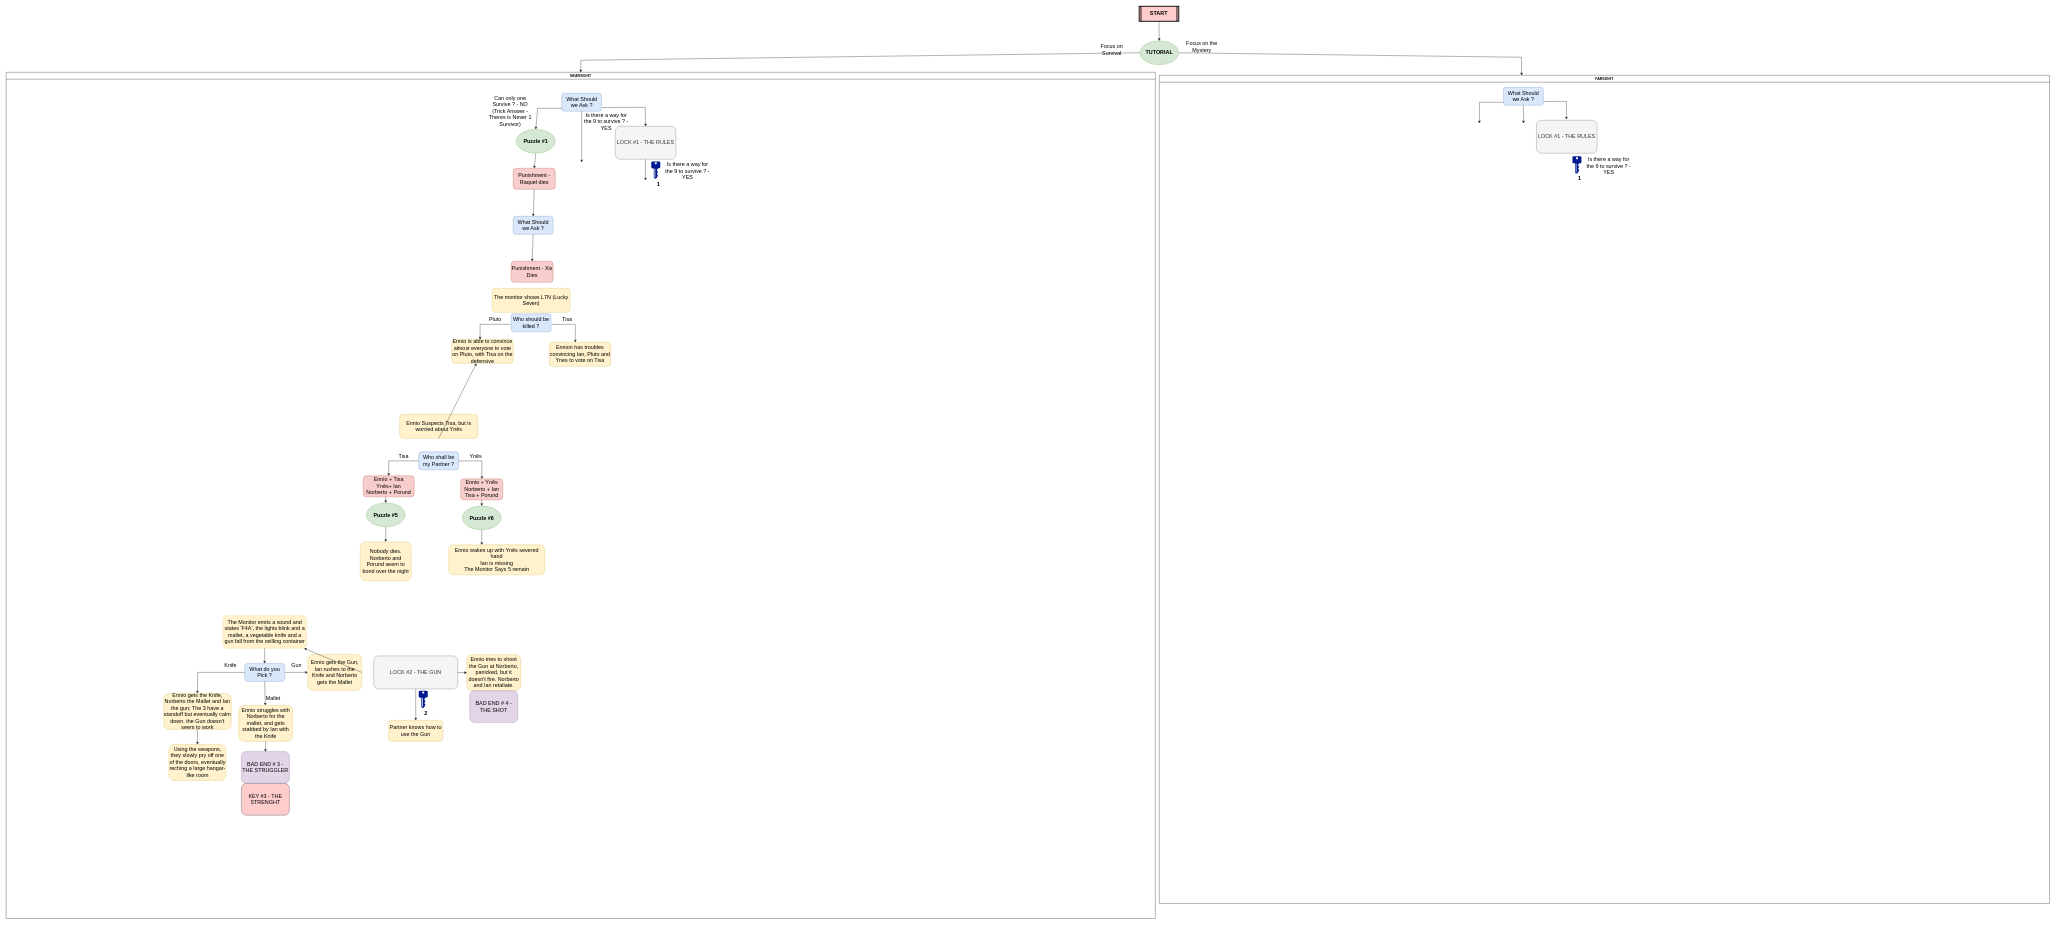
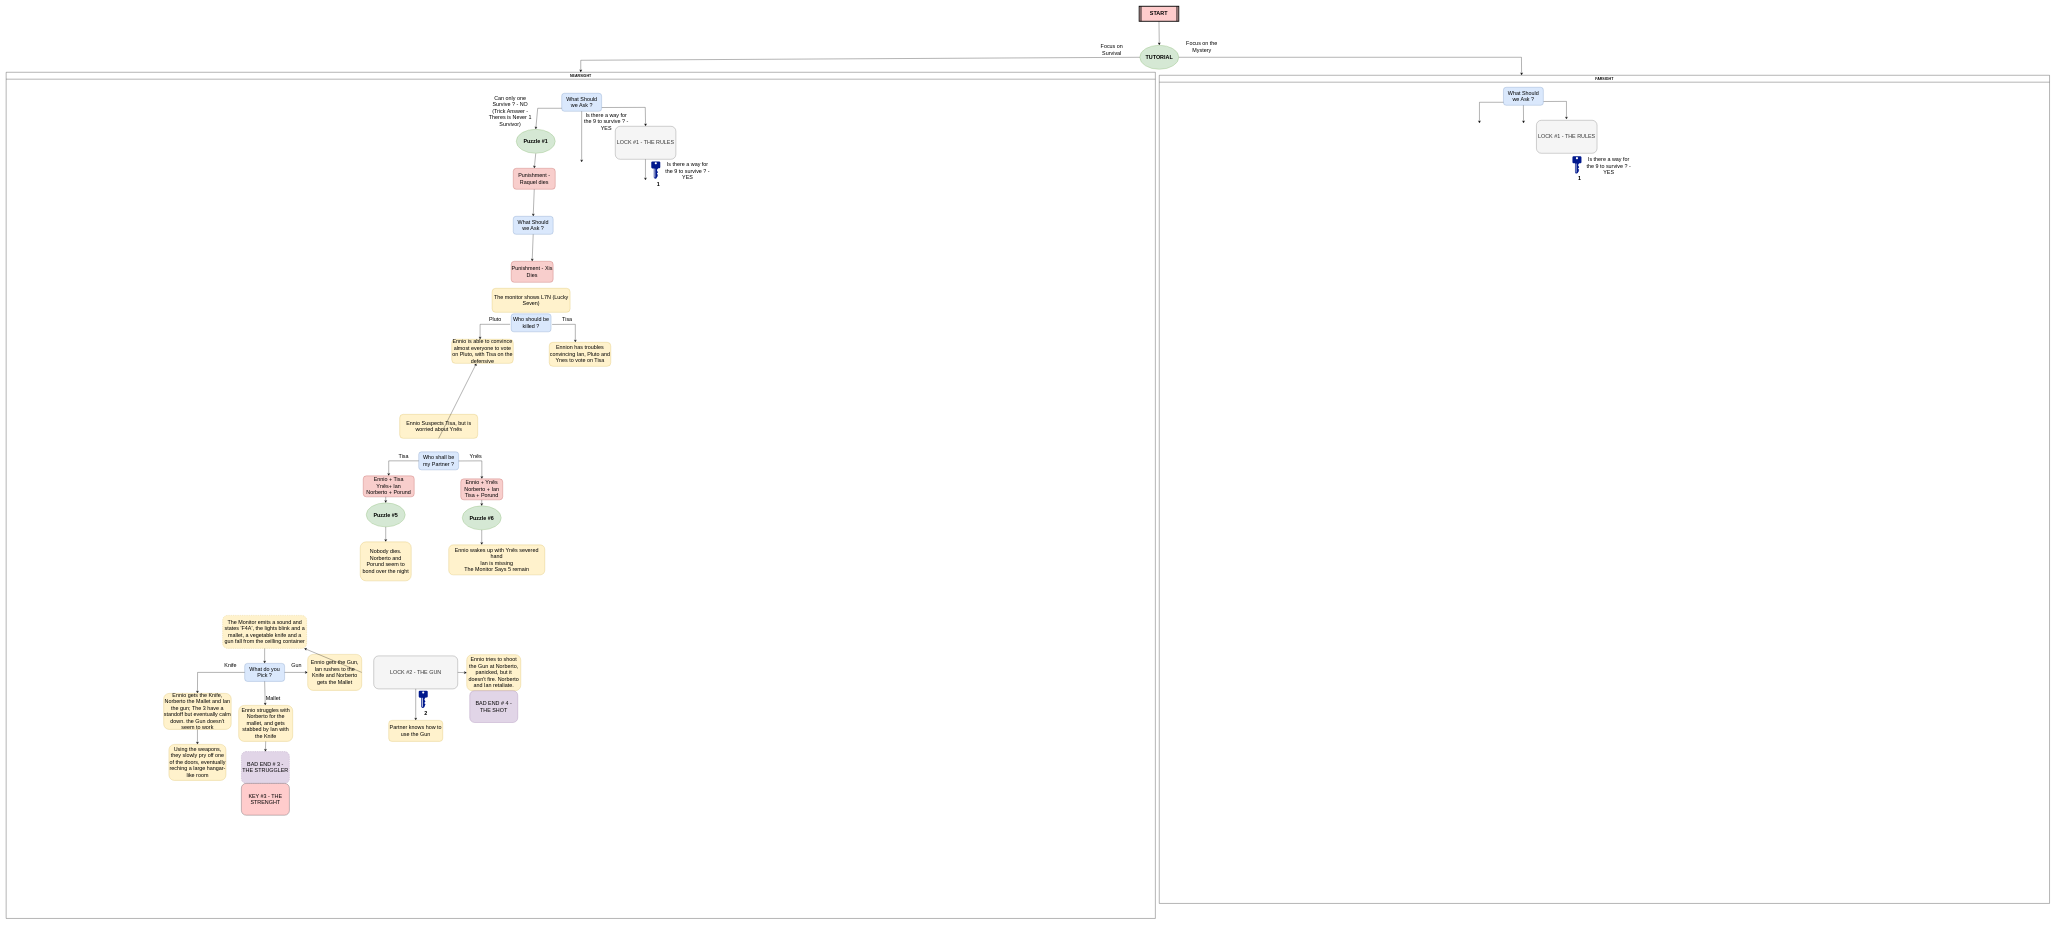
node "TUTORIAL": moved (1159, 53) -> (1159, 57)
node "BAD END # 3 - THE STRUGGLER": style solid -> dashed
